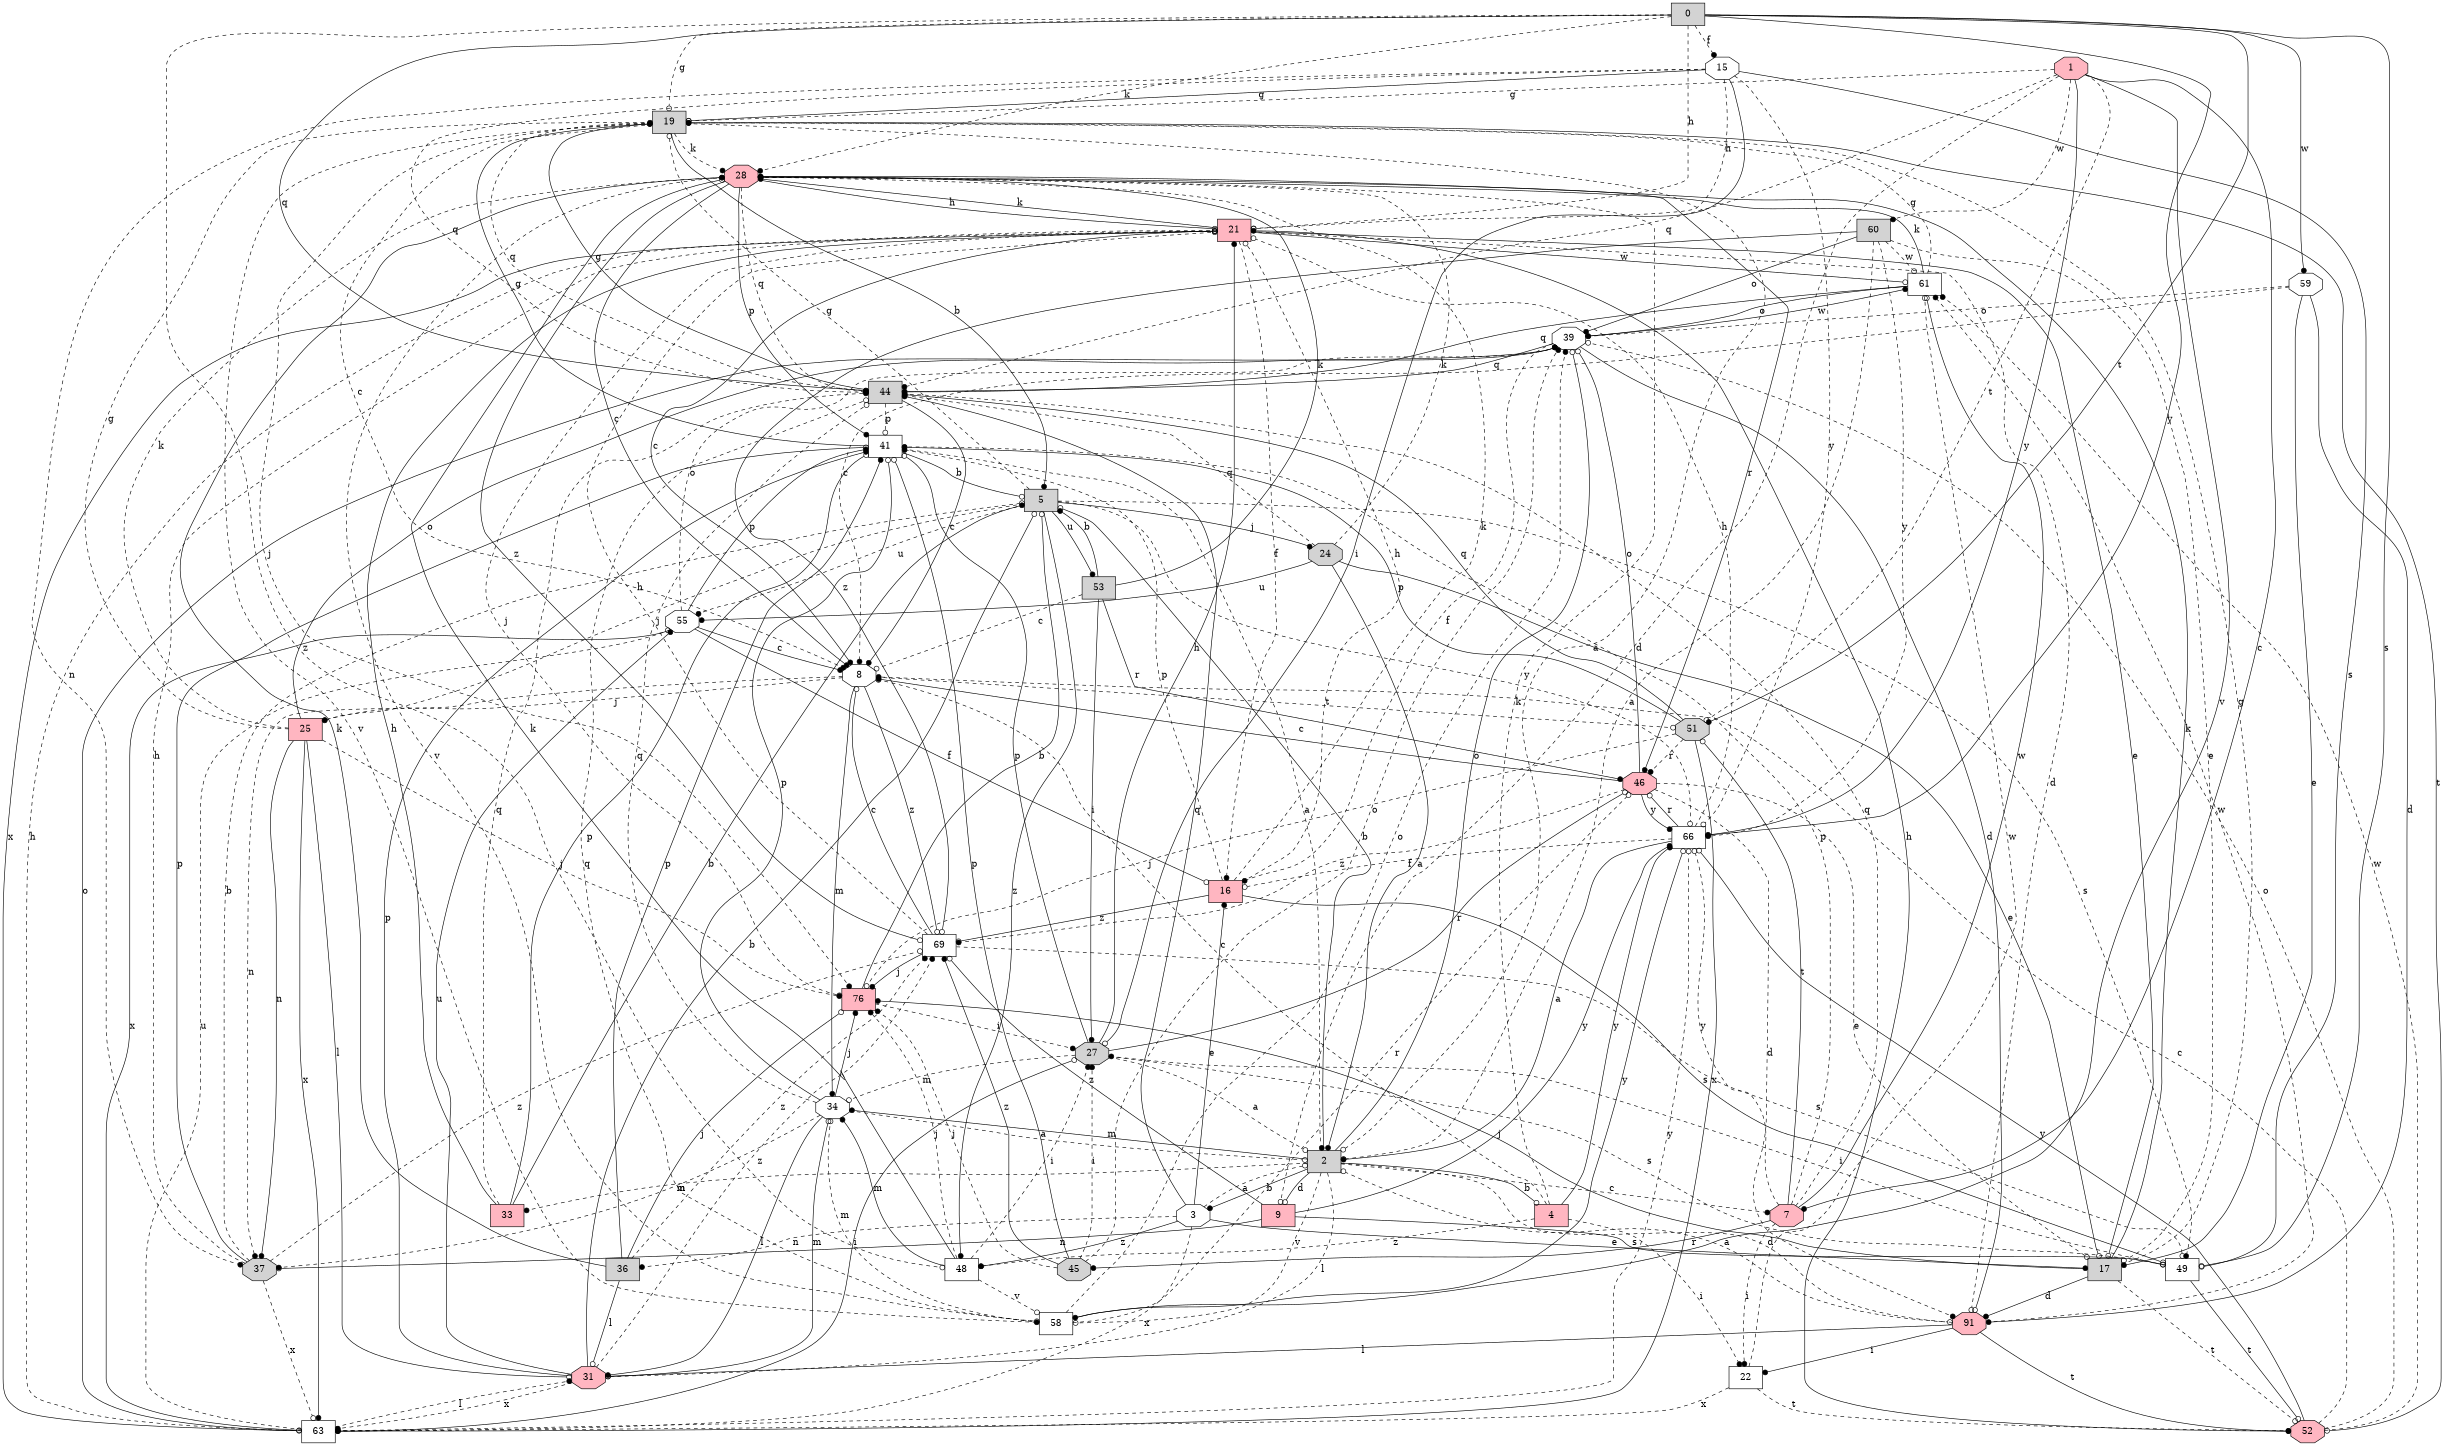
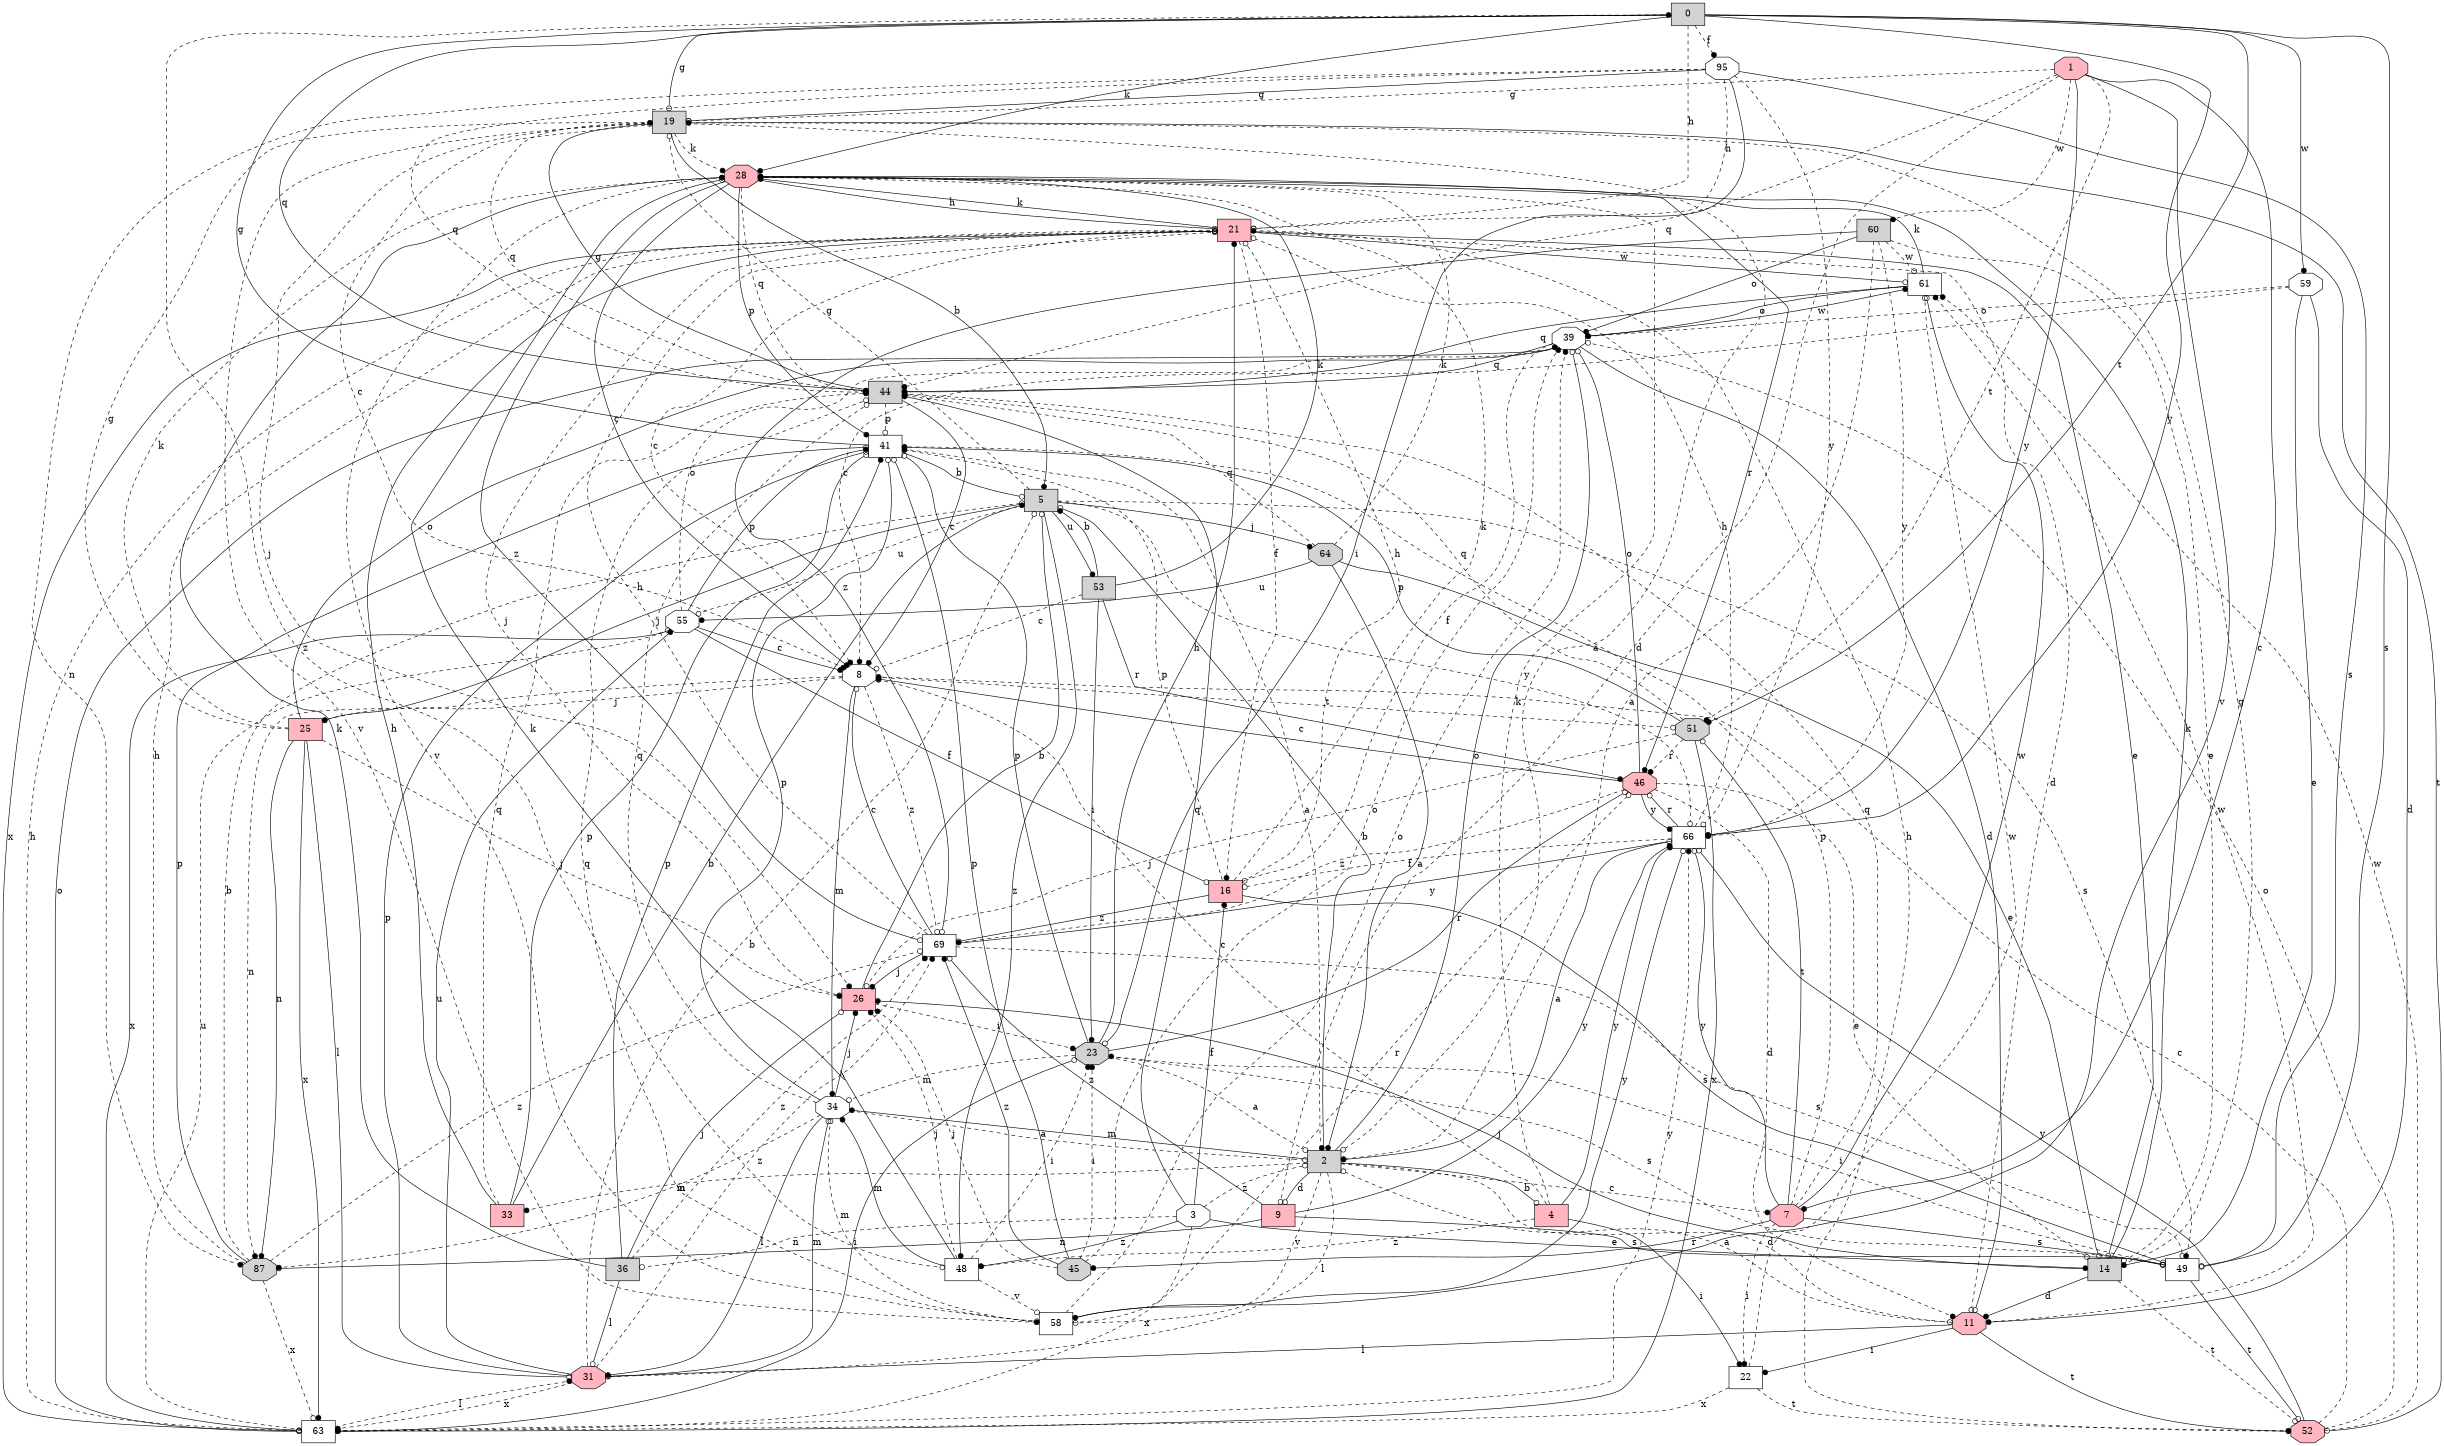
edge "0" -> "19": style dashed -> solid
node "15": label "15" -> "95"
edge "0" -> "28": style dashed -> solid
edge "61" -> "19": removed, label "g"
edge "21" -> "8": style solid -> dashed
edge "41" -> "19": now "41" -> "0"
edge "1" -> "51": arrowhead odot -> dot
edge "51" -> "44": style solid -> dashed
edge "63" -> "39": reversed
node "24": label "24" -> "64"
edge "5" -> "55": arrowhead dot -> odot
edge "5" -> "25": style dashed -> solid
edge "39" -> "16": arrowhead dot -> odot
edge "8" -> "69": style solid -> dashed
edge "31" -> "41": arrowhead dot -> odot
edge "69" -> "66": added, label "y"
edge "52" -> "21": style solid -> dashed
edge "31" -> "5": style solid -> dashed
node "76": label "76" -> "26"
edge "7" -> "66": style dashed -> solid
node "27": label "27" -> "23"
edge "3" -> "16": label "e" -> "f"
edge "2" -> "3": removed, label "b"
edge "3" -> "2": label "a" -> "z"
edge "3" -> "36": arrowhead dot -> odot
edge "7" -> "49": added, label "s"
edge "4" -> "22": style dashed -> solid
node "37": label "37" -> "87"
node "17": label "17" -> "14"
node "91": label "91" -> "11"
edge "63" -> "66": arrowhead odot -> dot
